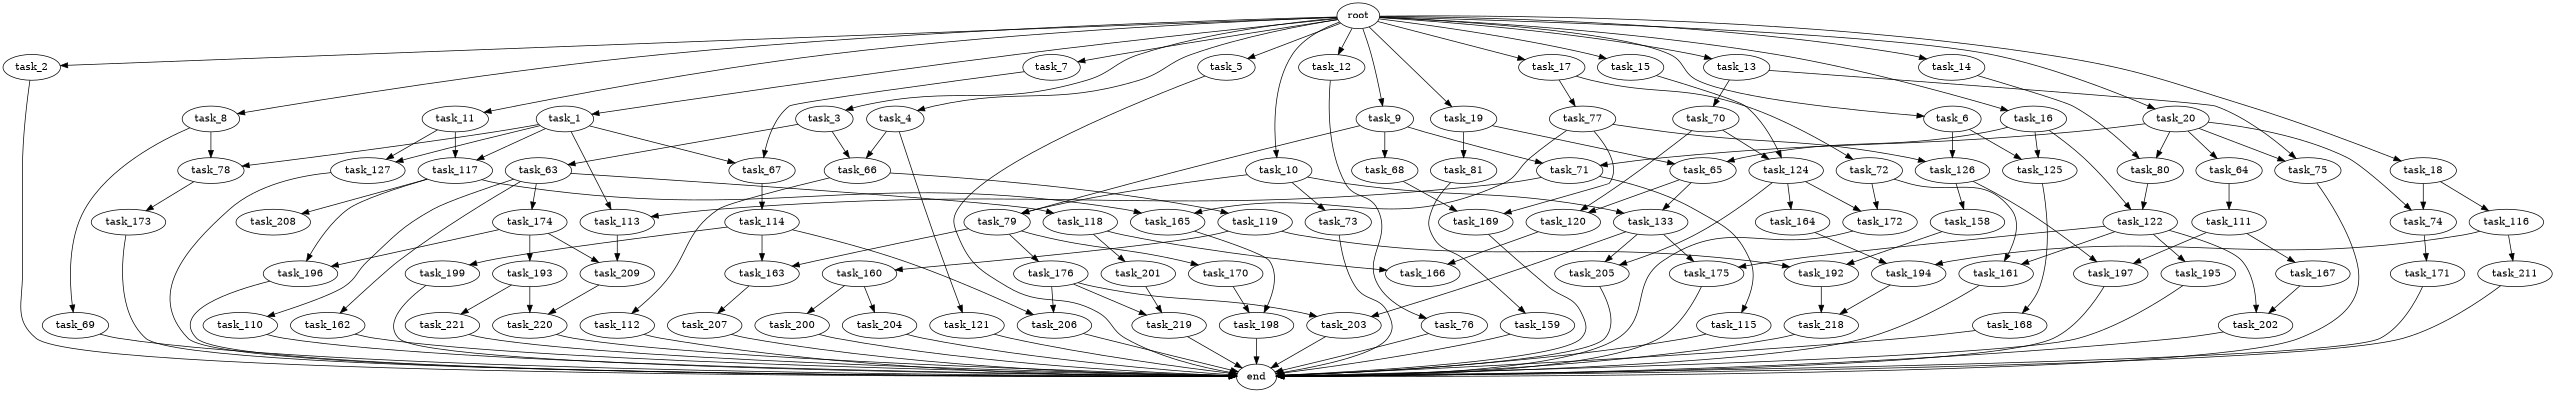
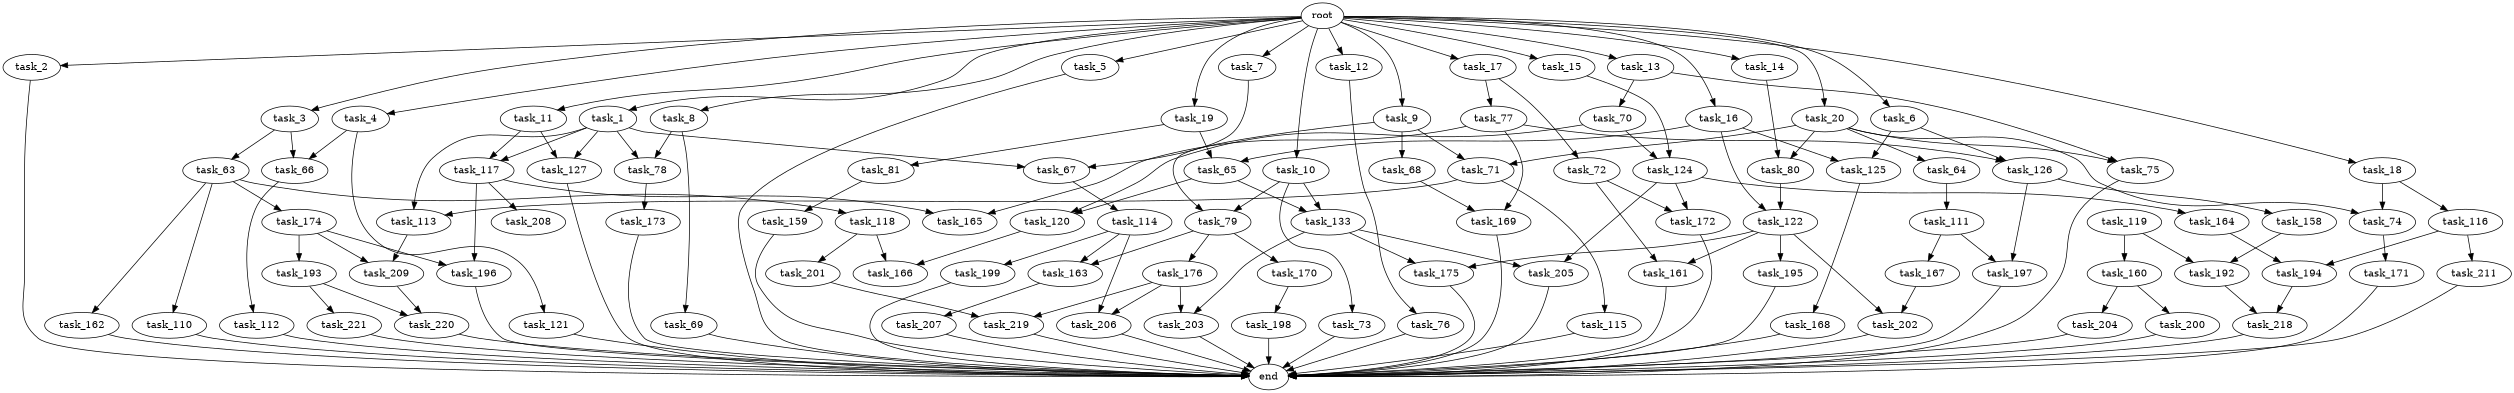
edge "task_66" -> "task_119": removed
edge "task_165" -> "task_198": removed
